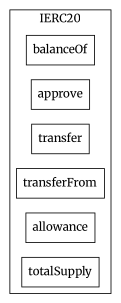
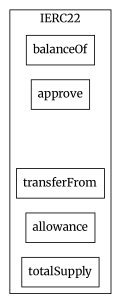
cluster "IERC20": label "IERC20" -> "IERC22"
node "transfer": removed
